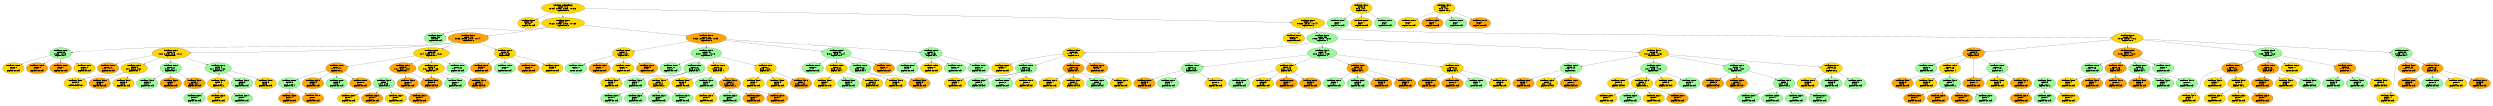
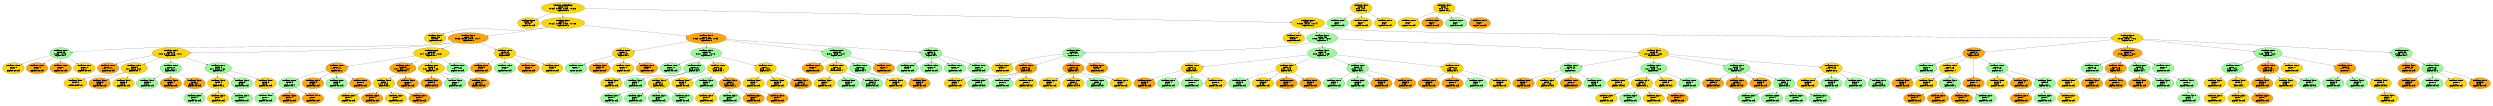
node "Attribute: 2=1.0 Count: 1 3.0:1 Expand On: null": fillcolor palegreen -> gold
node "Attribute: 3=0.0 Count: 156 0.0:156 Expand On: null": fillcolor palegreen -> gold
node "Attribute: 4=0.0 Count: 56 0.0:45   1.0:11 Expand On: 0": fillcolor gold -> palegreen
node "Attribute: 1=3.0 Count: 11 1.0:11 Expand On: null": label "Attribute: 1=3.0 Count: 11 1.0:11 Expand On: null" -> "Attribute: 1=3.0 Count: 19 1.0:11 Expand On: null"
node "Attribute: 1=0.0 Count: 8 1.0:8 Expand On: null": fillcolor palegreen -> orange
node "Attribute: 1=3.0 Count: 10 3.0:5   2.0:5 Expand On: 4": label "Attribute: 1=3.0 Count: 10 3.0:5   2.0:5 Expand On: 4" -> "Attribute: 1=3.0 Count: 10 3.0:5   2.0:5 Attribute On: 4"
node "Attribute: 1=3.0 Count: 10 1.0:10 Expand On: null": fillcolor gold -> palegreen
node "Attribute: 0=3.0 Count: 11 0.0:6   1.0:5 Expand On: 2": fillcolor palegreen -> orange
node "Attribute: 1=0.0 Count: 11 0.0:5   1.0:6 Expand On: 0": fillcolor palegreen -> gold
node "Attribute: 1=2.0 Count: 13 2.0:3   1.0:10 Expand On: 0": fillcolor orange -> palegreen
node "Attribute: 1=1.0 Count: 12 0.0:3   1.0:9 Expand On: 0": label "Attribute: 1=1.0 Count: 12 0.0:3   1.0:9 Expand On: 0" -> "Attribute: 1=1.0 Count: 12 0.0:3   1.0:9 Infinity On: 0"
node "Attribute: 1=0.0 Count: 11 0.0:5   1.0:6 Expand On: 4": fillcolor orange -> palegreen
node "Attribute: 1=2.0 Count: 11 1.0:11 Count On: null": label "Attribute: 1=2.0 Count: 11 1.0:11 Count On: null" -> "Attribute: 1=2.0 Count: 11 1.0:11 Expand On: null"
node "Attribute: 1=1.0 Count: 9 0.0:4   1.0:5 Expand On: 4": label "Attribute: 1=1.0 Count: 9 0.0:4   1.0:5 Expand On: 4" -> "Attribute: 1=1.0 Count: 9 0.0:4   1.0:5 Count On: 4"
node "Attribute: 4=1.0 Count: 10 0.0:7   1.0:3 Expand On: 2": fillcolor orange -> palegreen
edge "Attribute: 1=2.0 Count: 10 0.0:5   1.0:5 Expand On: 4" -> "Attribute: 1=1.0 Count: 11 0.0:11 Expand On: null": now "Attribute: 1=2.0 Count: 10 0.0:5   1.0:5 Expand On: 4" -> "Attribute: 4=1.0 Count: 3 0.0:2   1.0:1 Expand On: 2"
edge "Attribute: 0=1.0 Count: 39 0.0:25   1.0:14 Expand On: 4" -> "Attribute: 4=0.0 Count: 14 0.0:14 Expand On: null": now "Attribute: 4=1.0 Count: 3 0.0:1   1.0:2 Expand On: null" -> "Attribute: 4=0.0 Count: 14 0.0:14 Expand On: null"
edge "Attribute: 4=0.0 Count: 3 0.0:1   1.0:2 Expand On: 2" -> "Attribute: 1=1.0 Count: 9 0.0:1   3.0:6   1.0:2 Expand On: 4": reversed
edge "Attribute: 1=3.0 Count: 9 0.0:1   3.0:4   2.0:4 Expand On: 4" -> "Attribute: 4=0.0 Count: 3 0.0:1   1.0:2 Expand On: null": now "Attribute: 1=3.0 Count: 9 0.0:1   3.0:4   2.0:4 Expand On: 4" -> "Attribute: 4=0.0 Count: 4 0.0:1   2.0:3 Expand On: 2"
edge "Attribute: 1=0.0 Count: 11 0.0:5   1.0:6 Expand On: 4" -> "Attribute: 4=0.0 Count: 4 0.0:4 Expand On: null": now "Attribute: 4=1.0 Count: 2 2.0:2 Expand On: null" -> "Attribute: 4=0.0 Count: 4 0.0:4 Expand On: null"
node "Attribute: 4=0.0 Count: 4 0.0:1   2.0:3 Expand On: 2": fillcolor palegreen -> gold
node "Attribute: 4=1.0 Count: 3 3.0:2   2.0:1 Expand On: null": fillcolor gold -> palegreen
node "Attribute: 0=2.0 Count: 2 1.0:2 Expand On: null": added
node "Attribute: 0=2.0 Count: 4 1.0:4 Count On: null": label "Attribute: 0=2.0 Count: 4 1.0:4 Count On: null" -> "Attribute: 0=2.0 Count: 4 1.0:4 Expand On: null"
node "Attribute: 1=1.0 Count: 3 0.0:3 Expand On: null": added
node "Attribute: 1=2.0 Count: 3 1.0:3 Expand On: null": added
node "Attribute: 2=1.0 Count: 4 0.0:1   1.0:3 Expand On: null": added
node "Attribute: 4=1.0 Count: 3 0.0:1   1.0:2 Expand On: 2": label "Attribute: 4=1.0 Count: 3 0.0:1   1.0:2 Expand On: 2" -> "Attribute: 4=1.0 Count: 3 0.0:1   1.0:2 Count On: 2"
node "Attribute: 4=0.0 Count: 1 0.0:1 Expand On: null": added
node "Attribute: 4=0.0 Count: 4 0.0:4 Expand On: null": fillcolor gold -> palegreen
